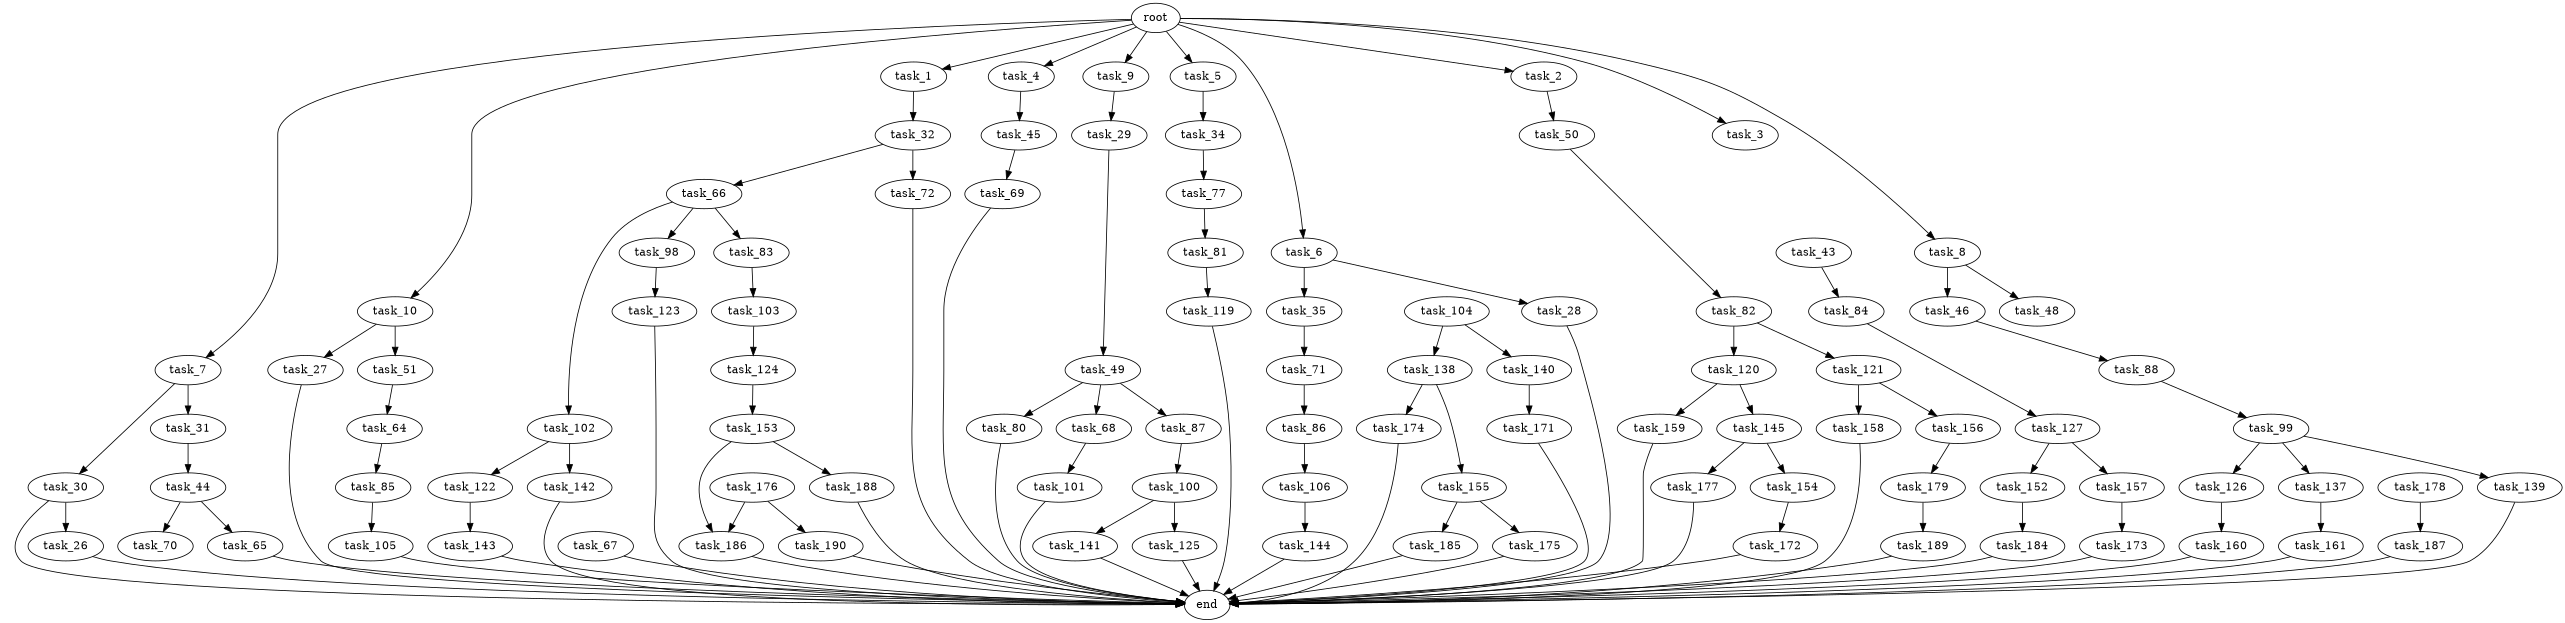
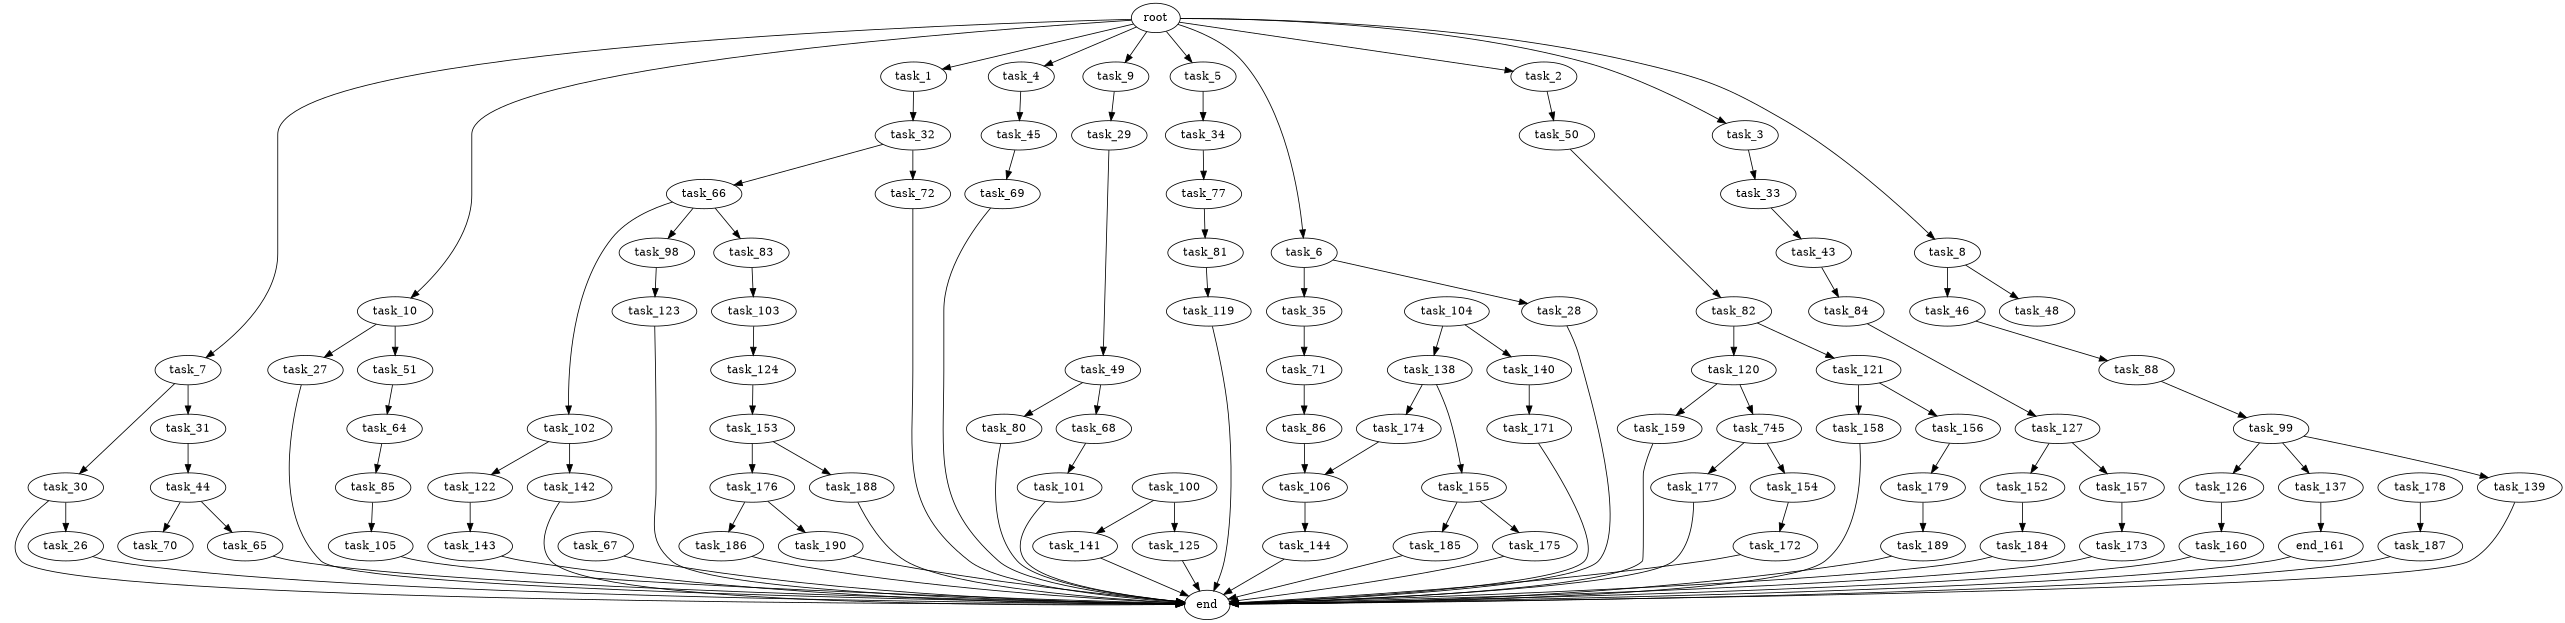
node "task_33": added
node "task_87": removed
node "task_145": label "task_145" -> "task_745"
edge "task_153" -> "task_186": now "task_153" -> "task_176"
node "task_161": label "task_161" -> "end_161"
edge "task_174" -> "end": now "task_174" -> "task_106"
